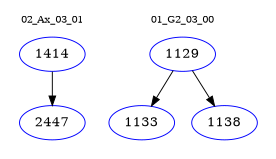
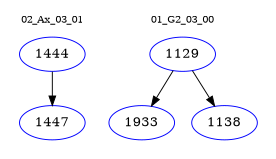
node "1414": label "1414" -> "1444"
node "2447": label "2447" -> "1447"
node "1133": label "1133" -> "1933"
